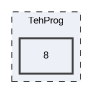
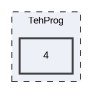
node "8": label "8" -> "4"
